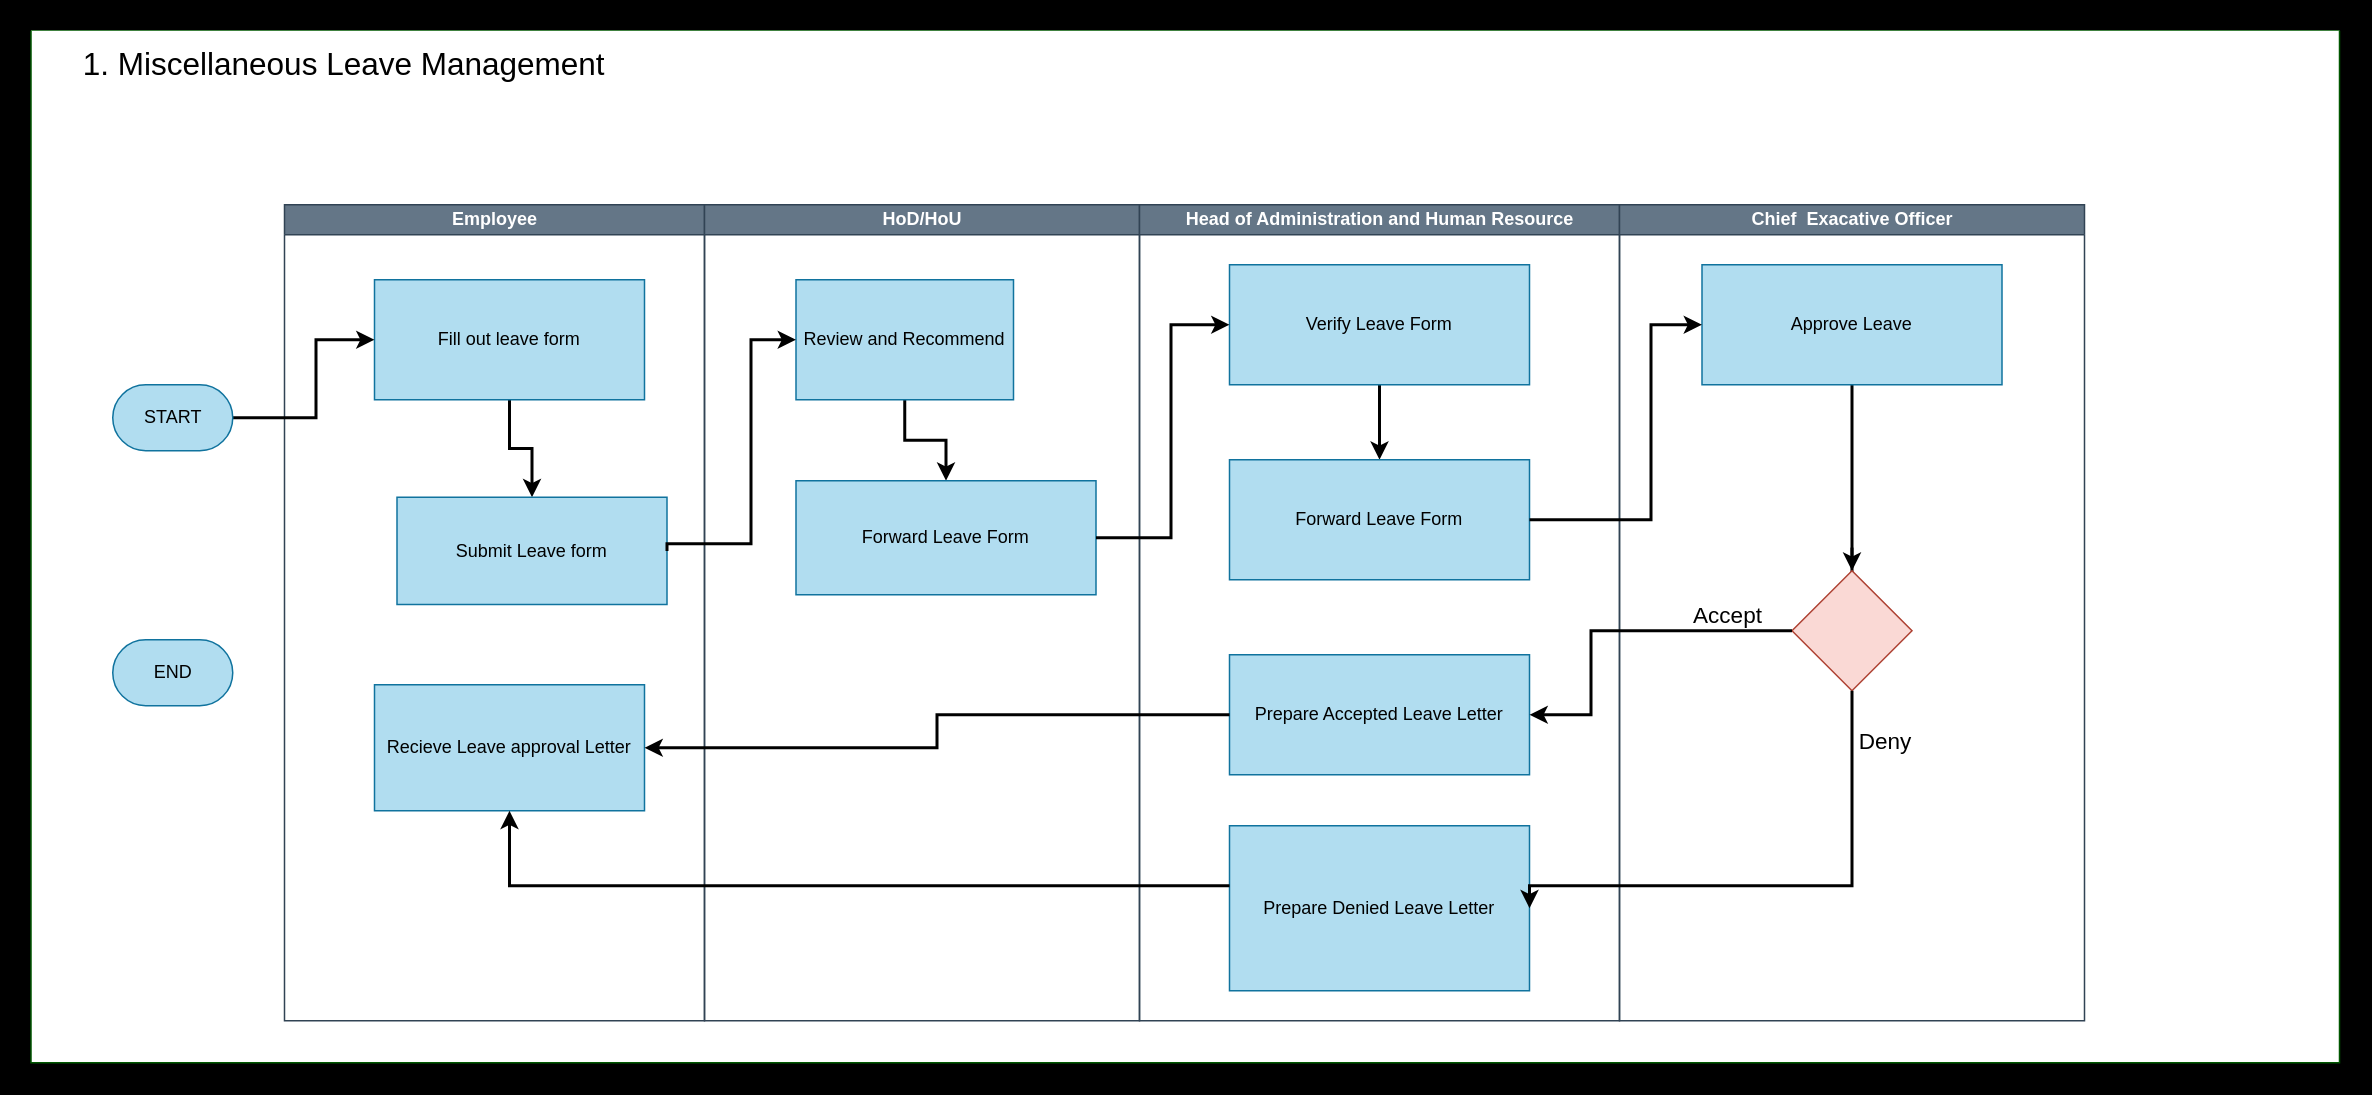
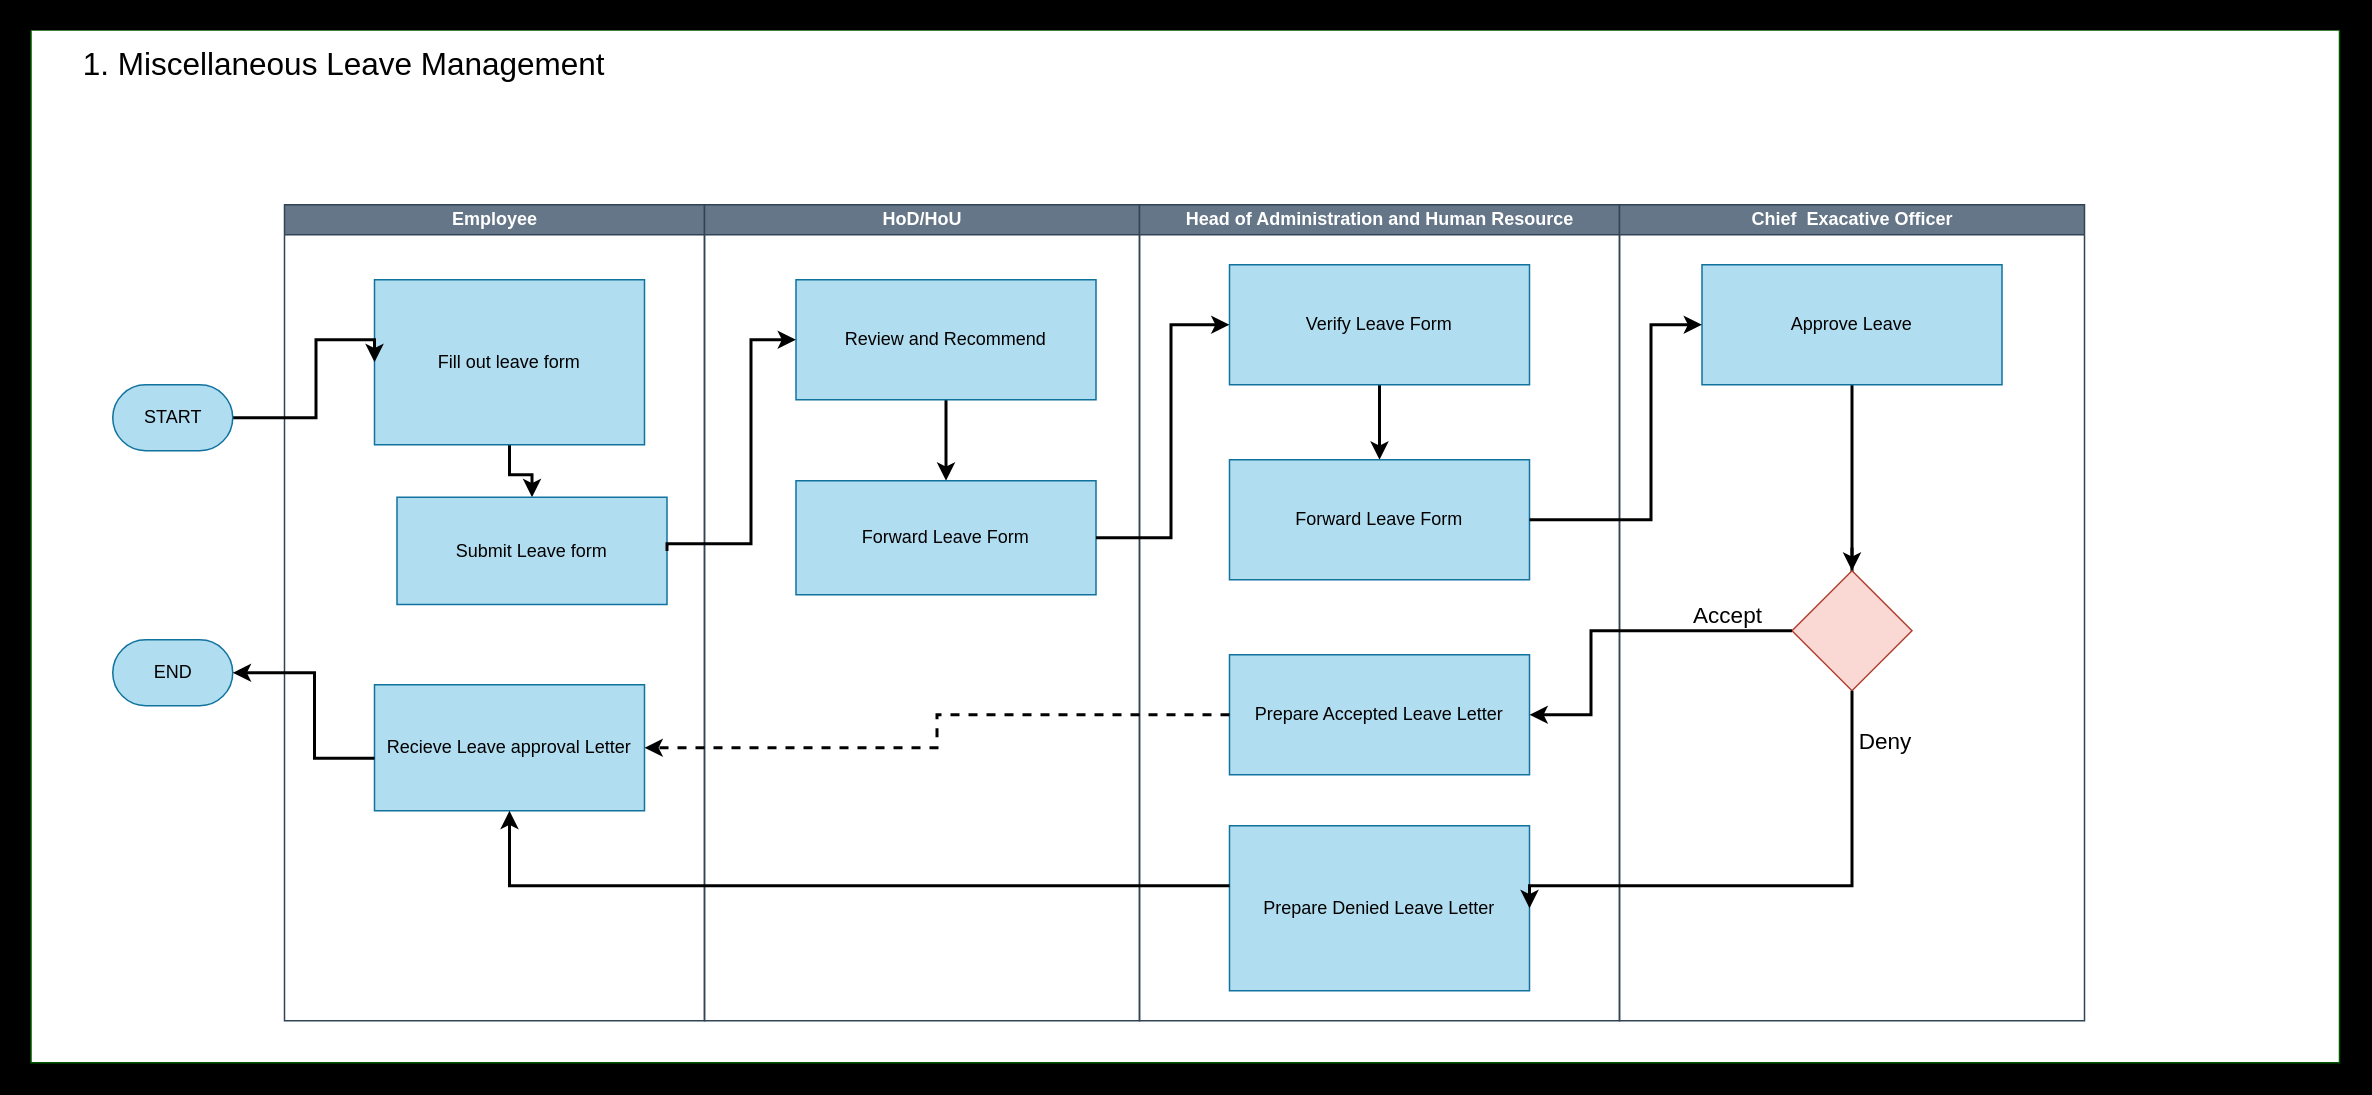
node "Fill out leave form": size 270x120 -> 270x165
node "Review and Recommend": size 218x120 -> 300x120
edge "Recieve Leave approval Letter" -> "END": added
edge "Prepare Accepted Leave Letter" -> "Recieve Leave approval Letter": style solid -> dashed
